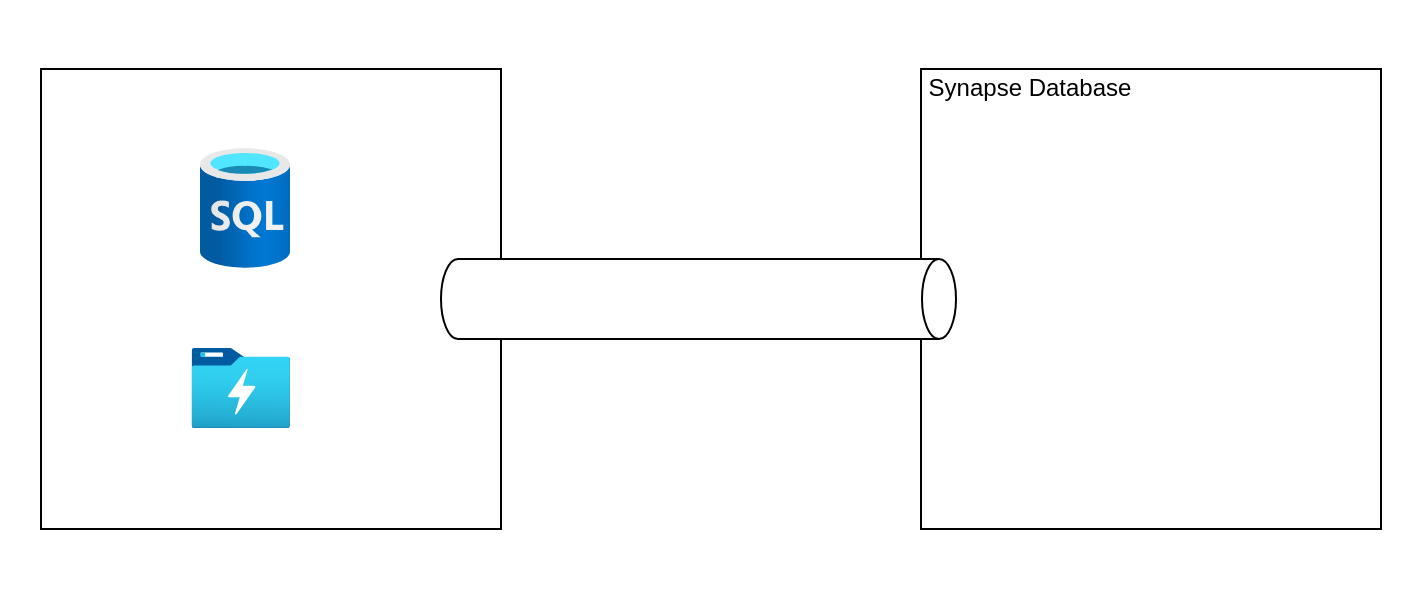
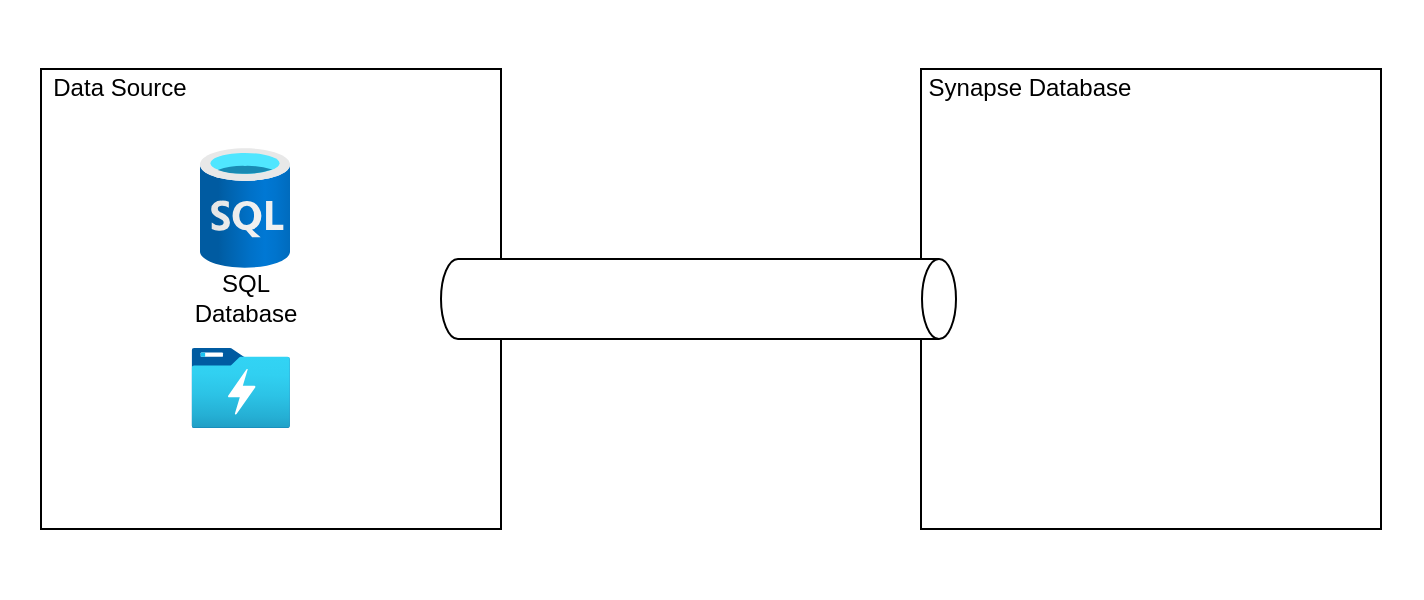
node "Data Source": added
node "SQL Database": added
